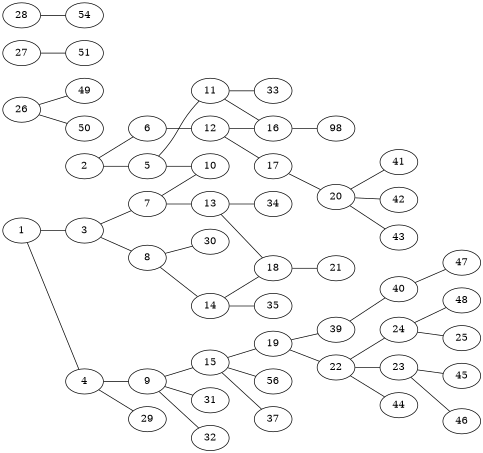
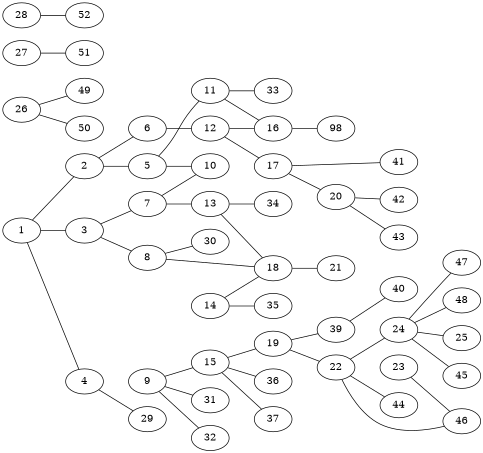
node "54": label "54" -> "52"
edge "41" -- "20": now "41" -- "17"
edge "2" -- "1": added
edge "47" -- "40": now "47" -- "24"
edge "8" -- "14": now "8" -- "18"
edge "22" -- "23": now "22" -- "46"
edge "23" -- "45": now "24" -- "45"
edge "4" -- "9": removed
node "56": label "56" -> "36"
